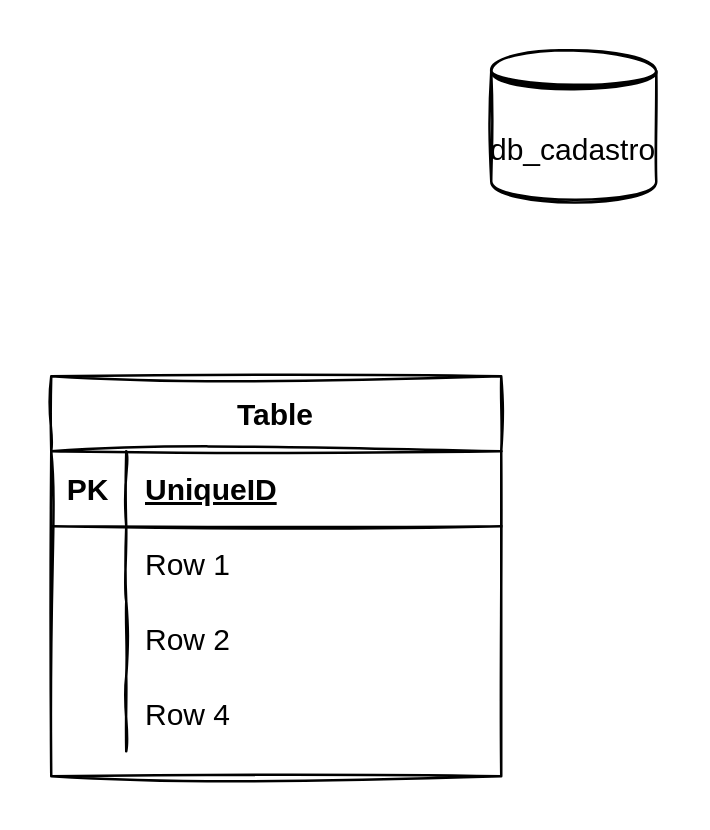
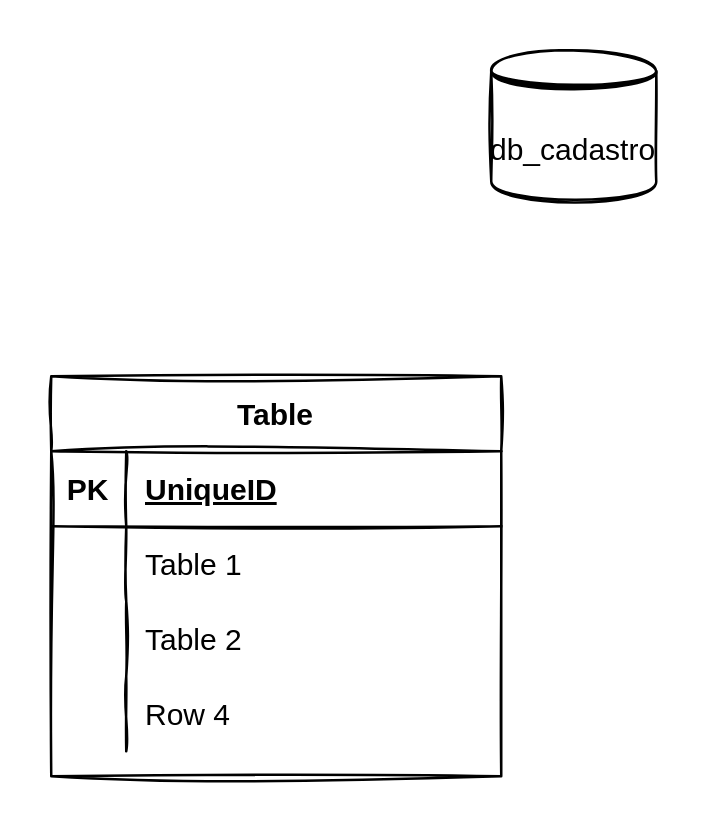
node "Row 1": label "Row 1" -> "Table 1"
node "Row 2": label "Row 2" -> "Table 2"
